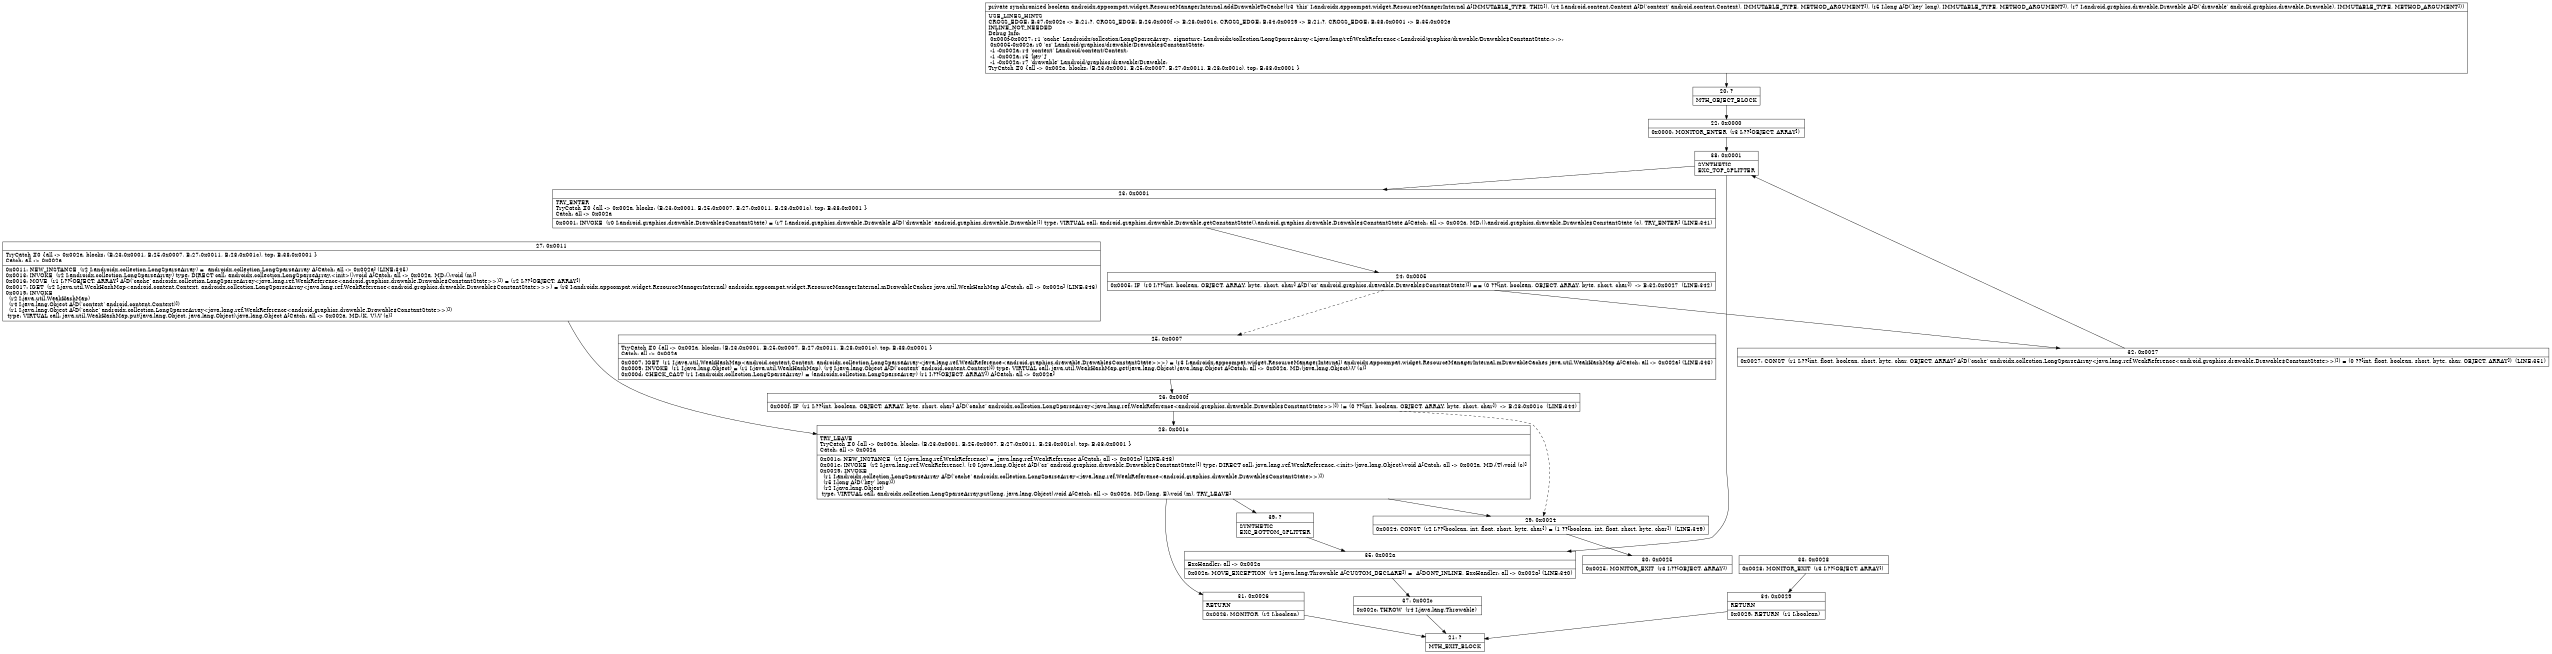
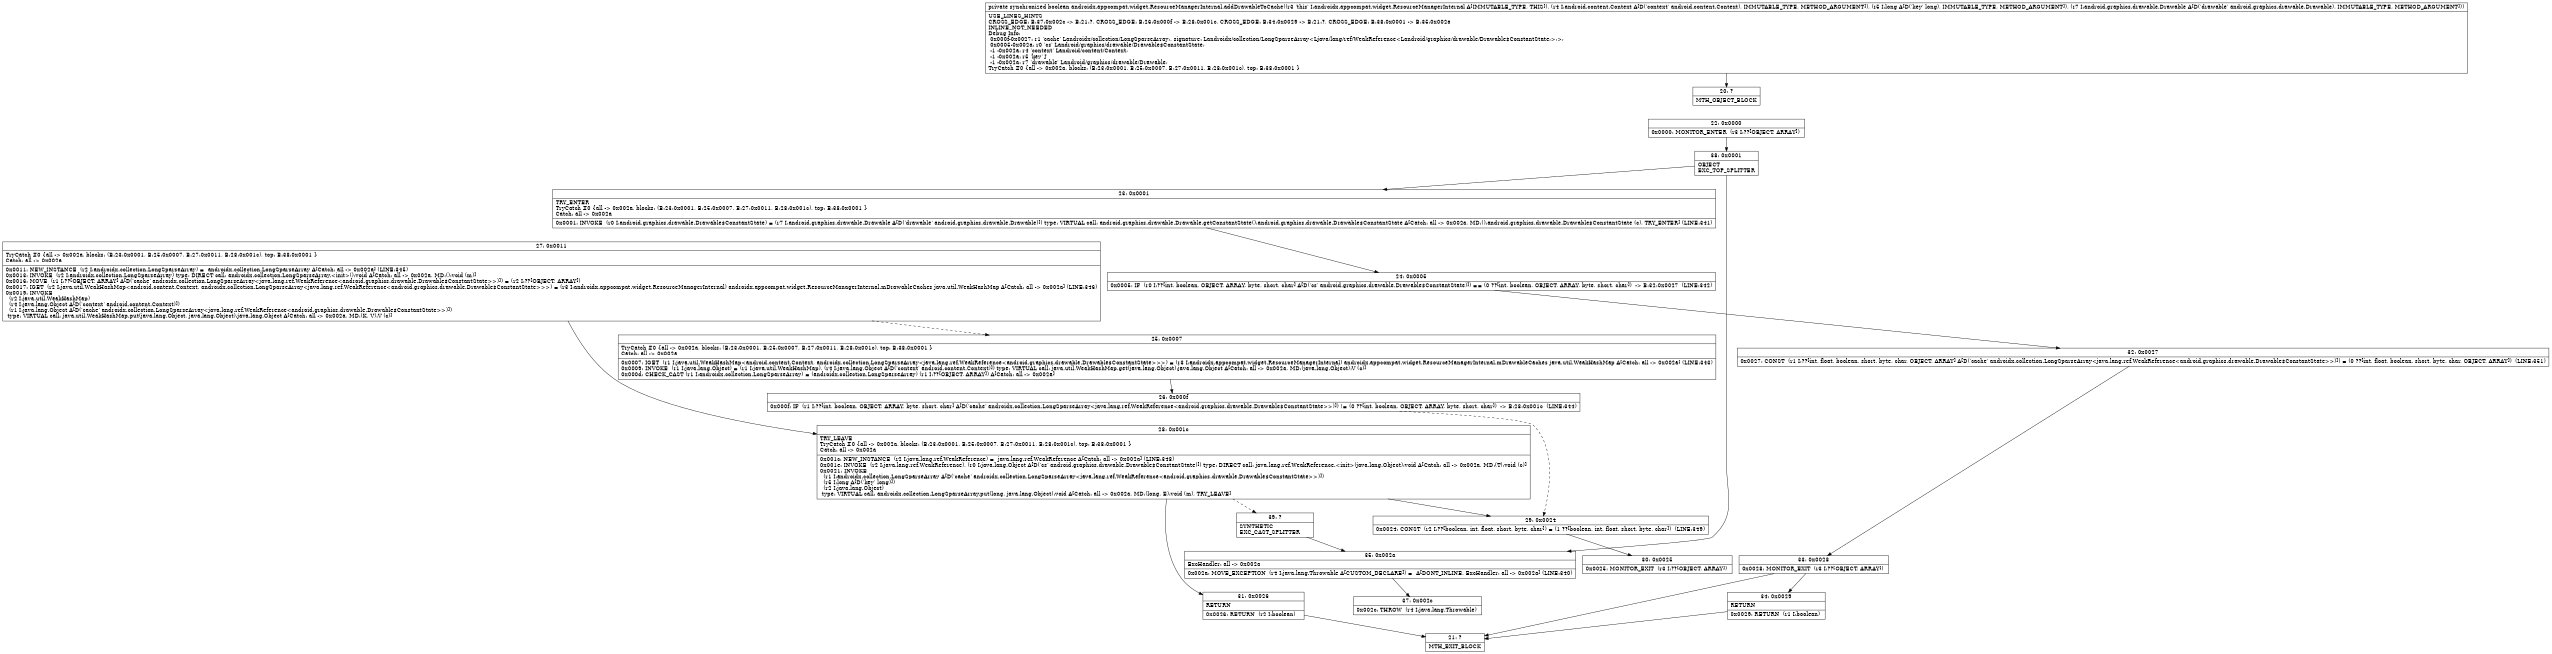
edge "20: ?" -> "22: 0x0000": removed
node "38: 0x0001": text "SYNTHETIC" -> "OBJECT"
edge "32: 0x0027" -> "38: 0x0001": now "32: 0x0027" -> "33: 0x0028"
edge "24: 0x0005" -> "25: 0x0007": now "27: 0x0011" -> "25: 0x0007"
edge "26: 0x000f" -> "28: 0x001c": removed
node "28: 0x001c": text "0x0029: INVOKE" -> "0x0021: INVOKE"
edge "28: 0x001c" -> "39: ?": style solid -> dashed
node "39: ?": text "EXC_BOTTOM_SPLITTER" -> "EXC_CAST_SPLITTER"
node "31: 0x0026": text "0x0026: MONITOR  (r2 I:boolean)" -> "0x0026: RETURN  (r2 I:boolean)"
edge "37: 0x002c" -> "21: ?": now "33: 0x0028" -> "21: ?"
